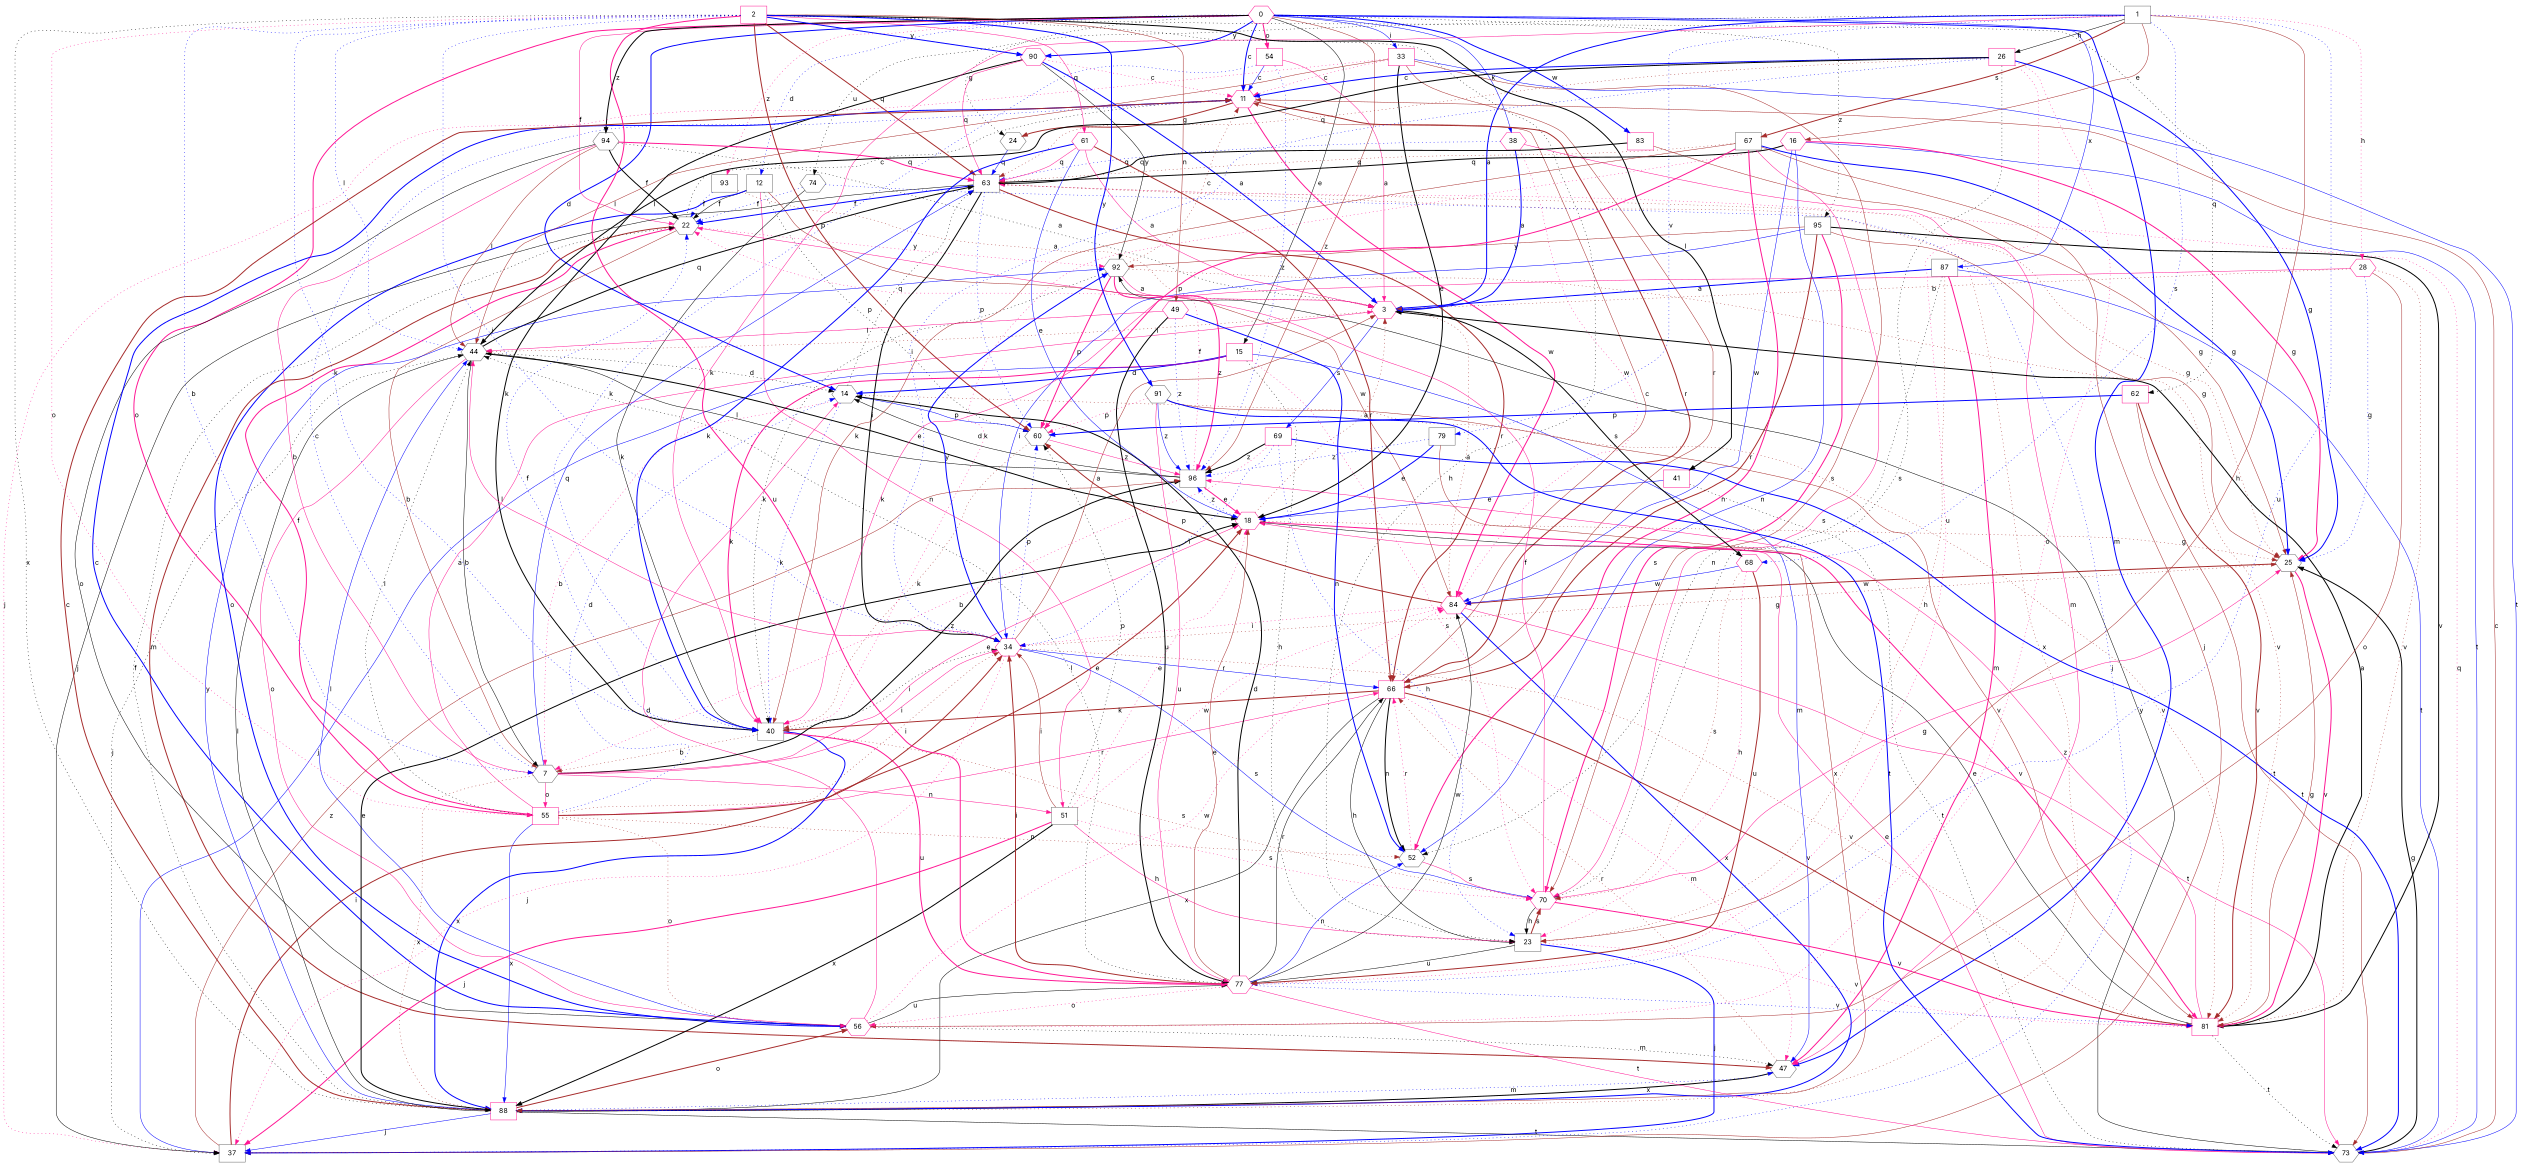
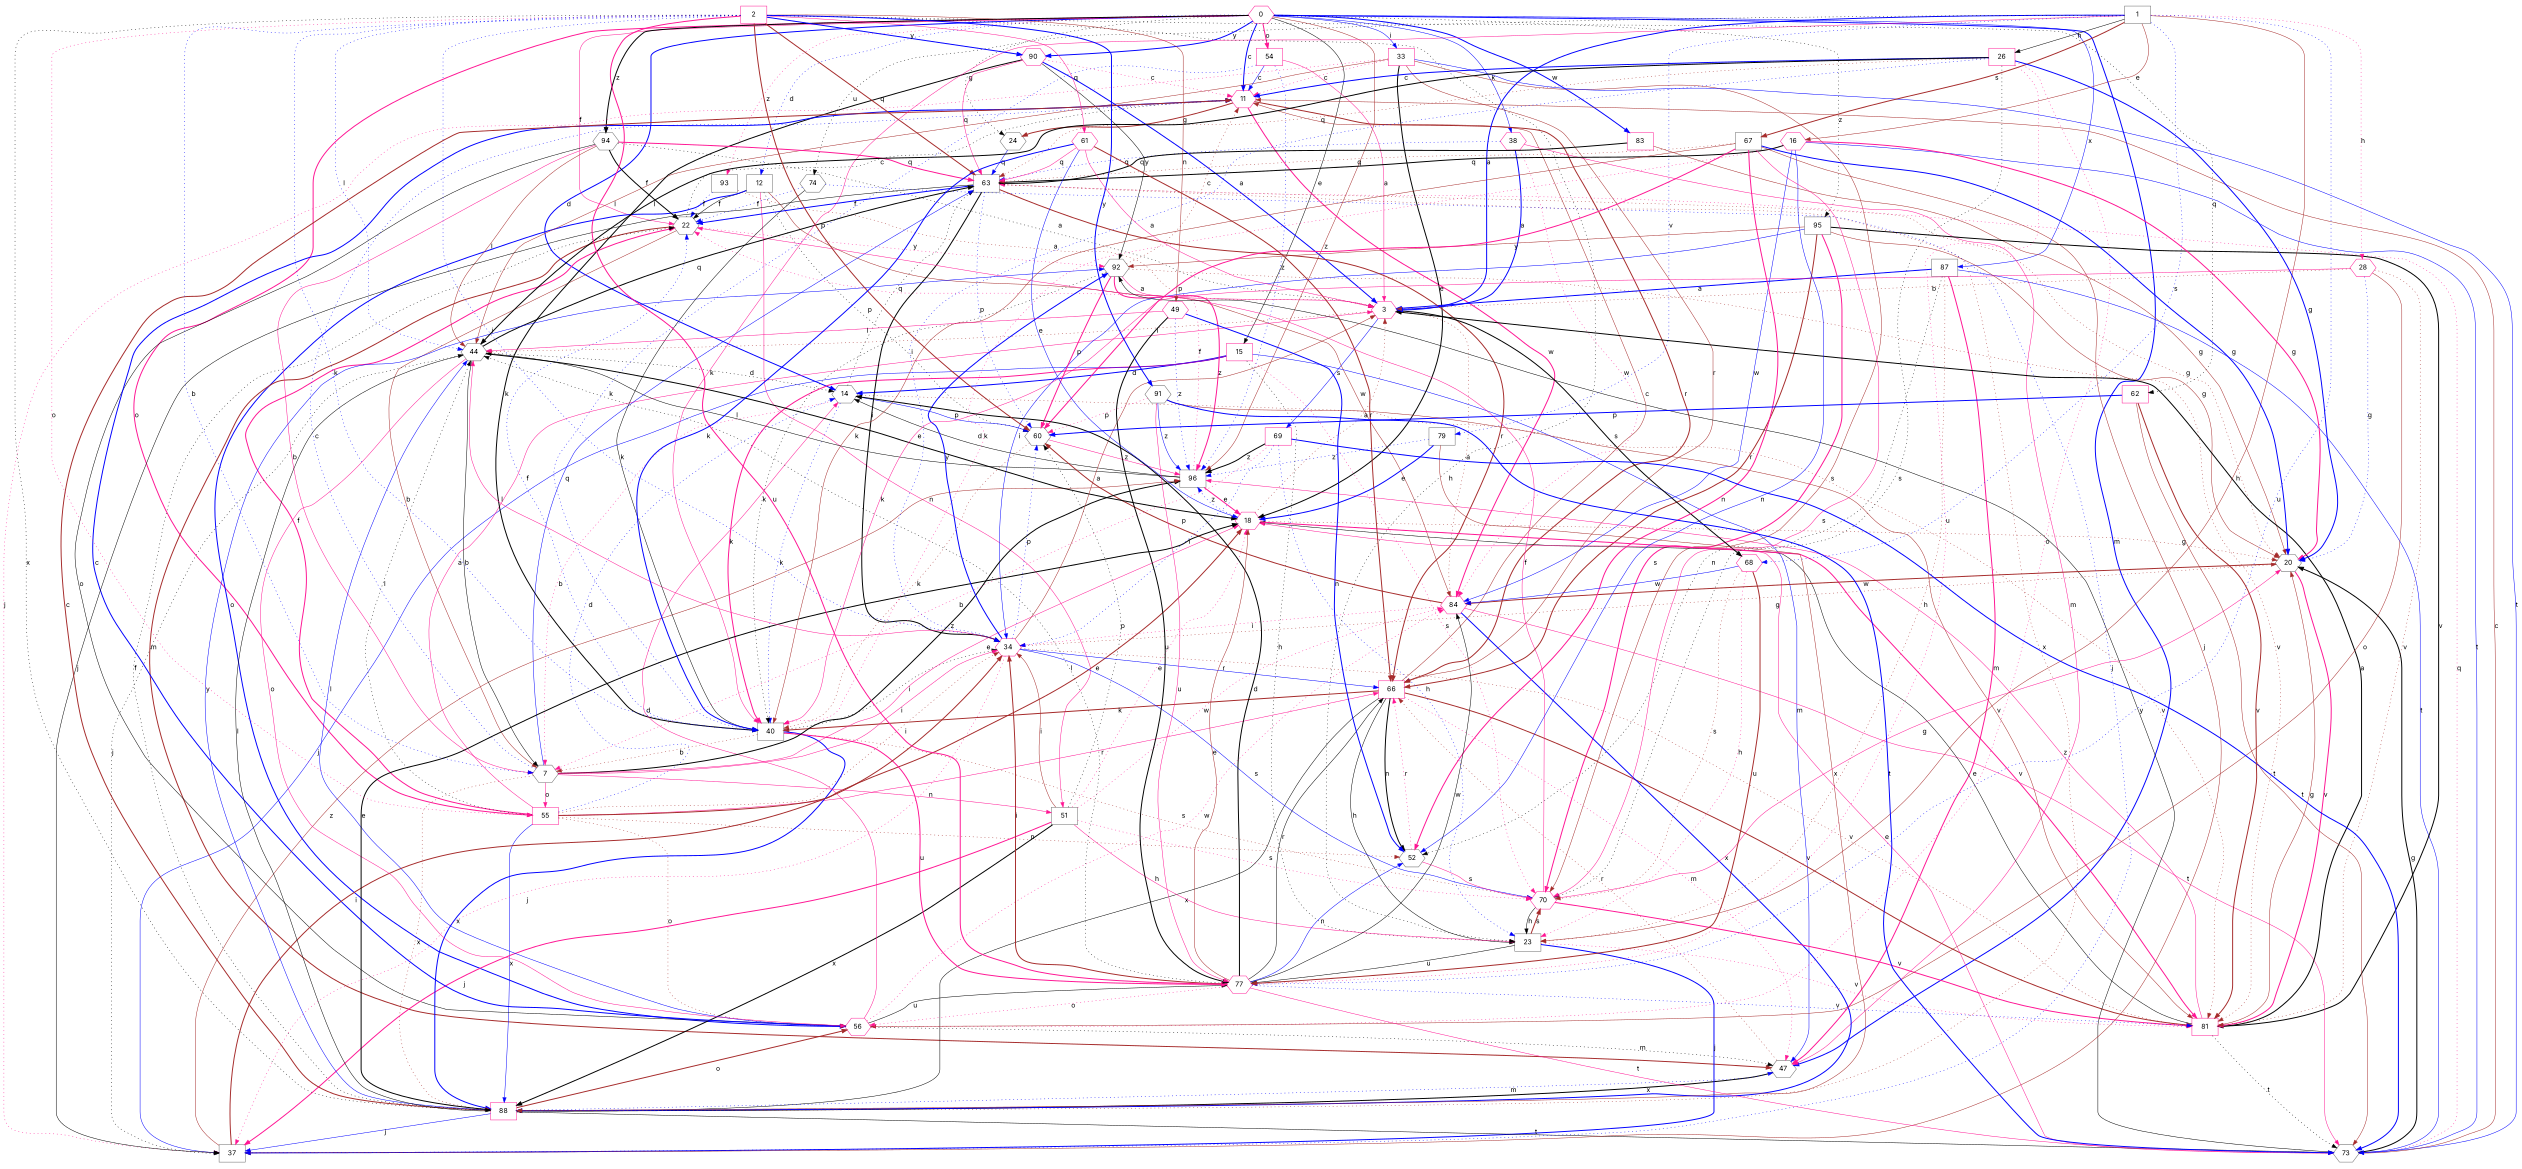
node "41": removed
node "25": label "25" -> "20"
